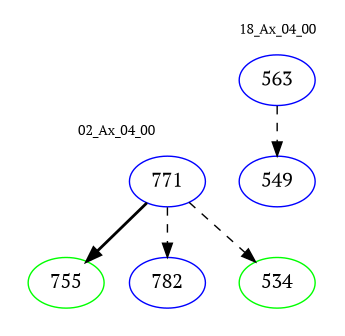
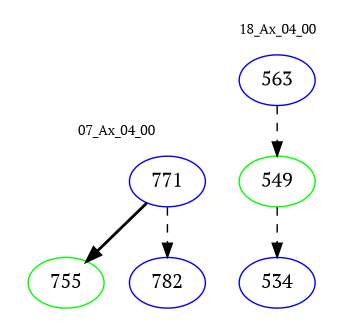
cluster "02_Ax_04_00": label "02_Ax_04_00" -> "07_Ax_04_00"
node "549": color blue -> green
edge "771" -> "534": now "549" -> "534"
node "534": color green -> blue
